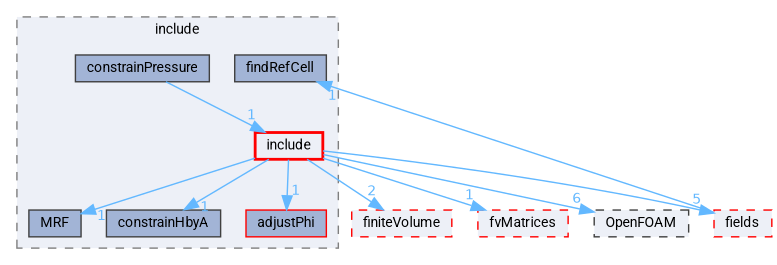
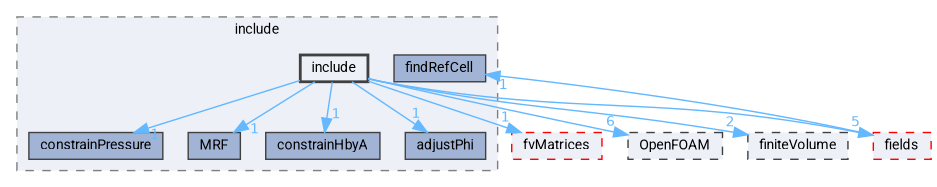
edge "constrainPressure" -> "include": reversed
node "include": color red -> grey25
node "adjustPhi": color red -> grey25
node "finiteVolume": color red -> grey25
